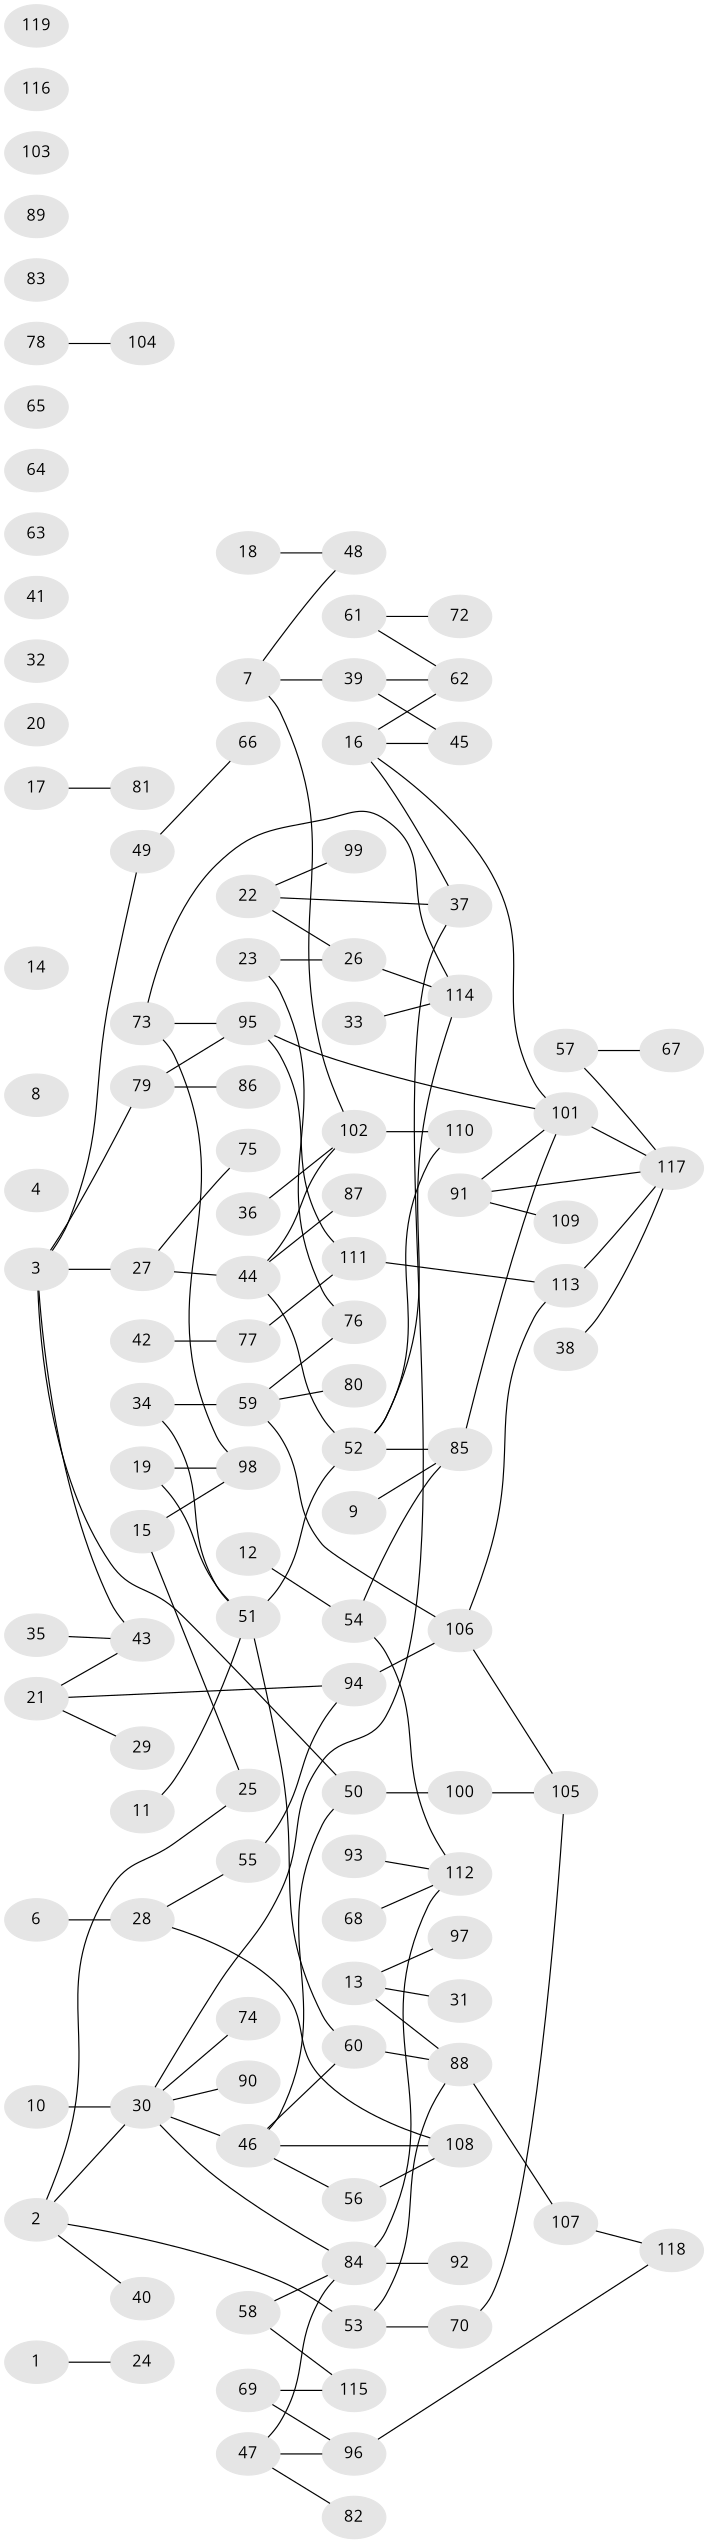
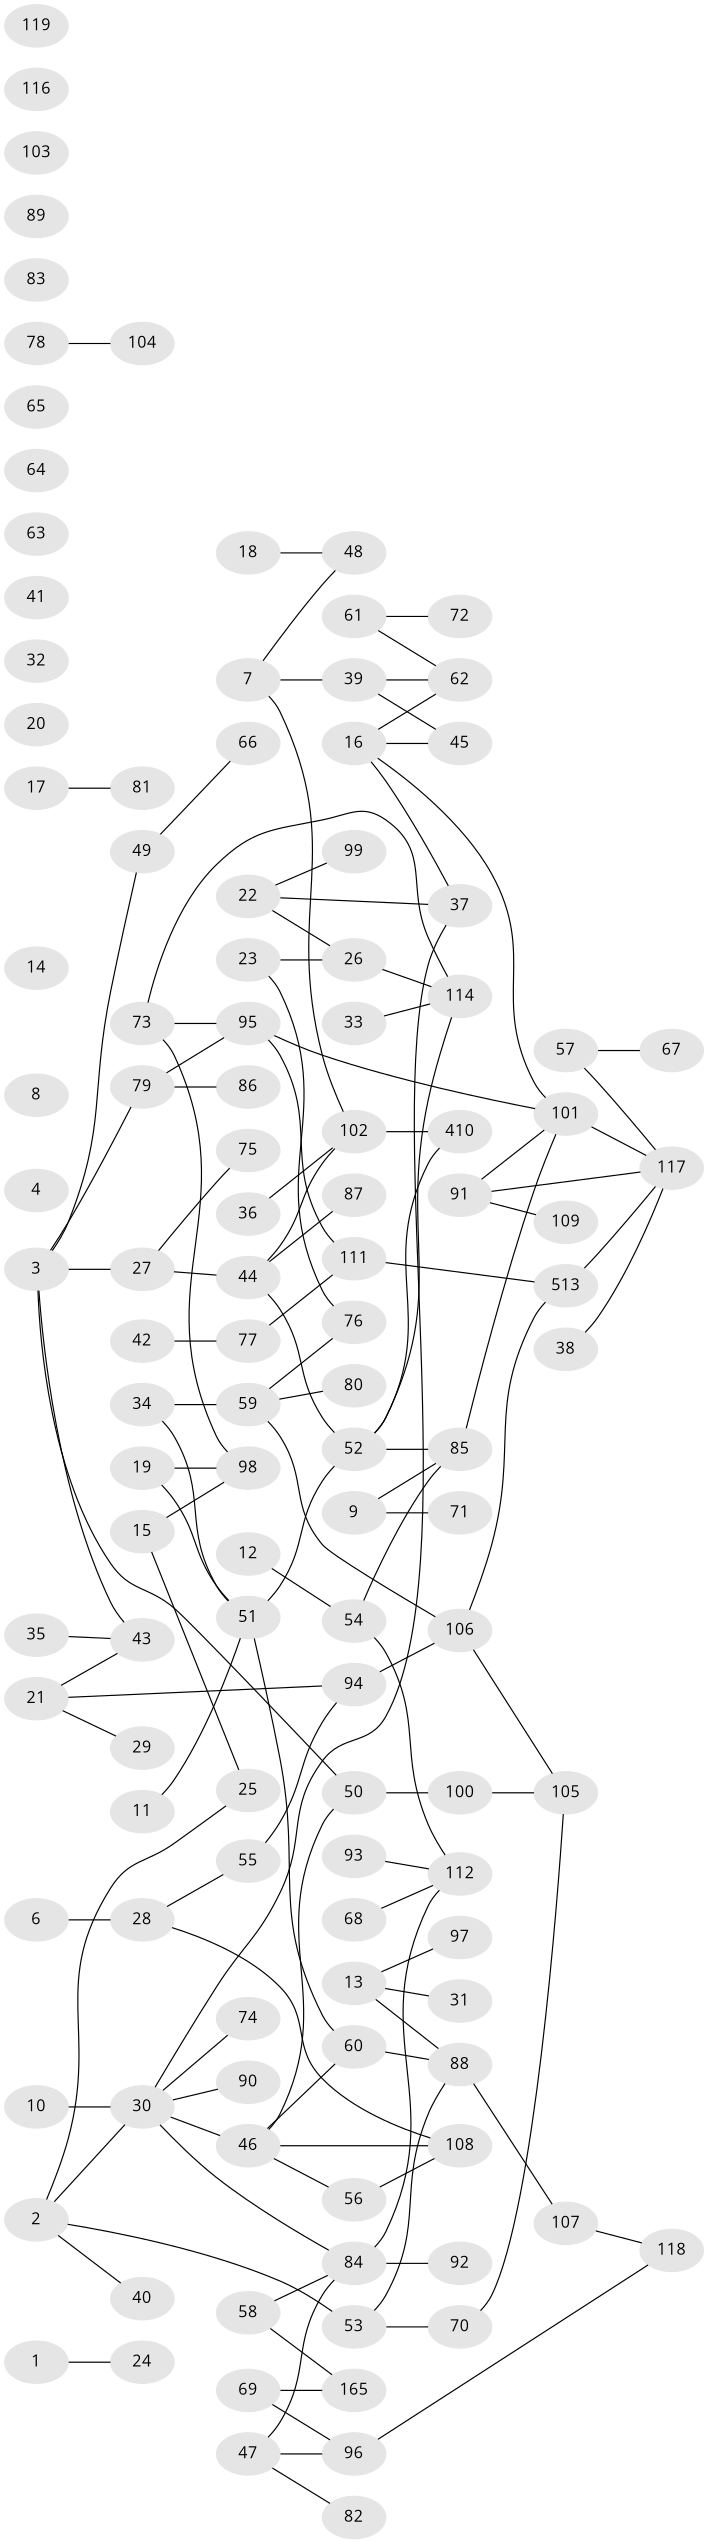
node "110": label "110" -> "410"
node "113": label "113" -> "513"
node "71": added
node "115": label "115" -> "165"
